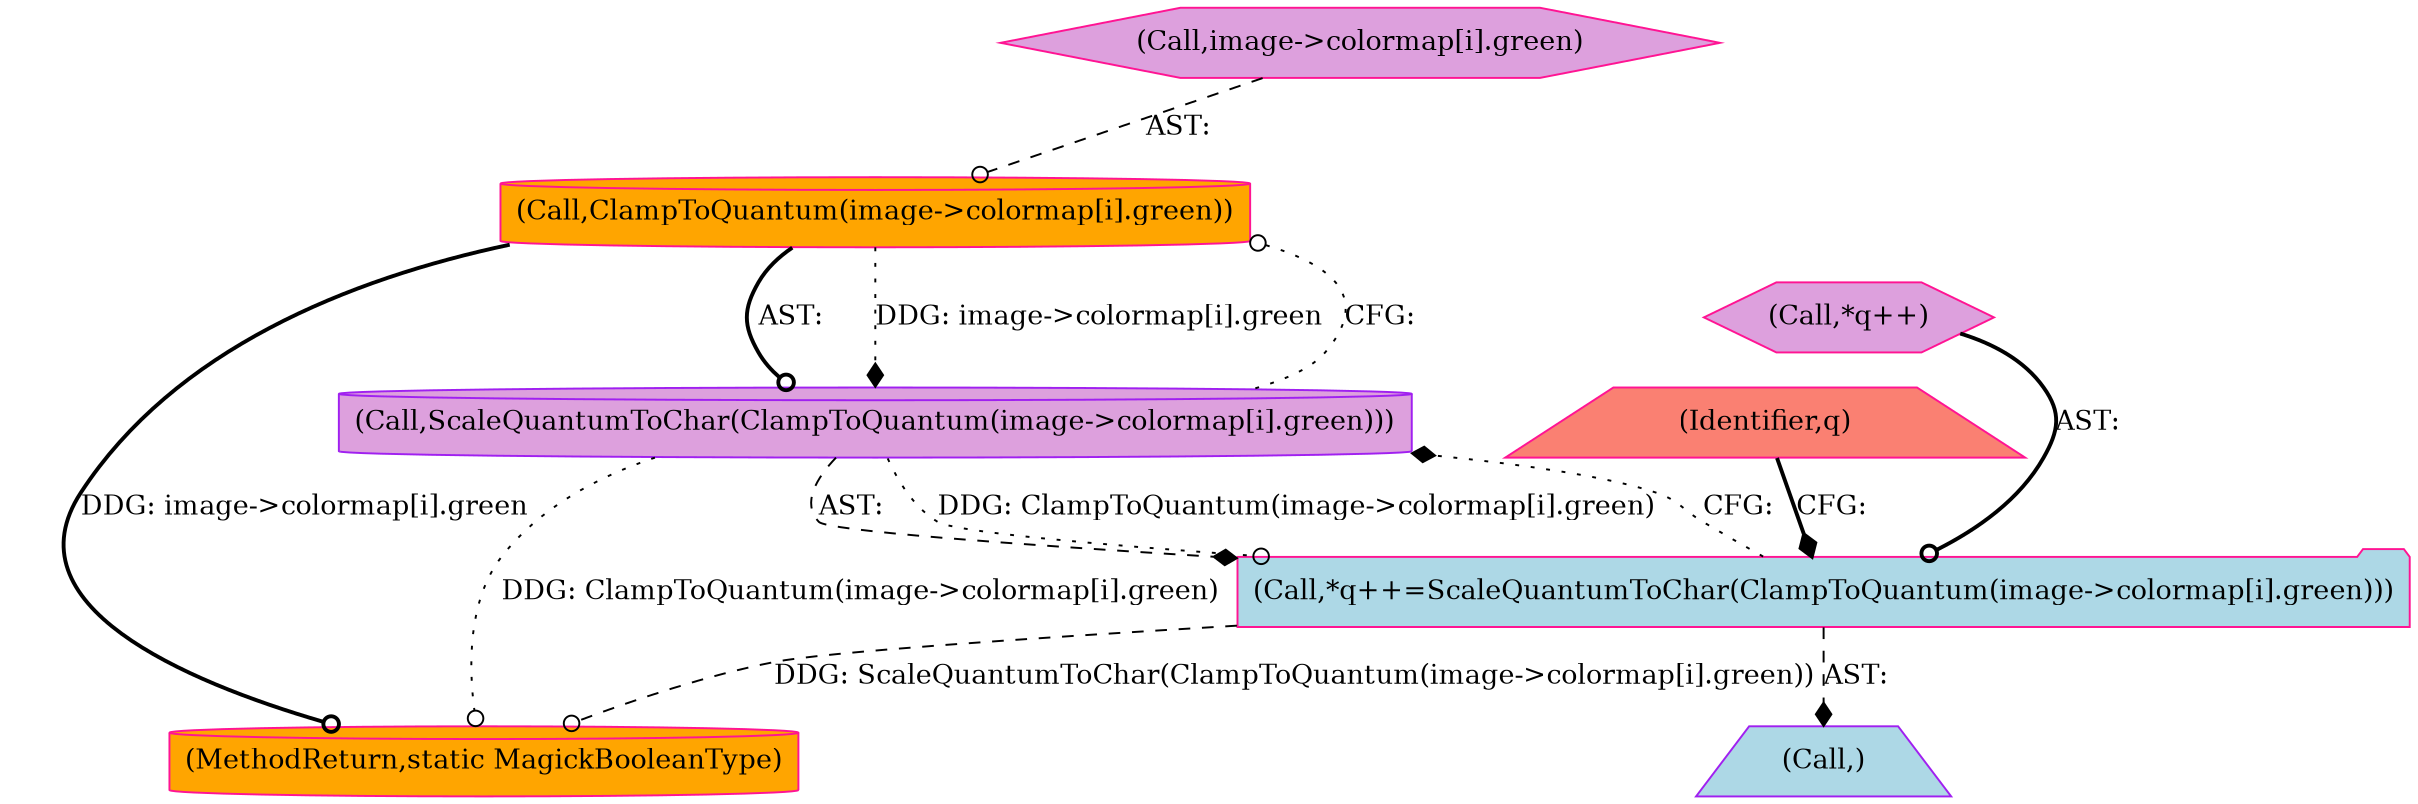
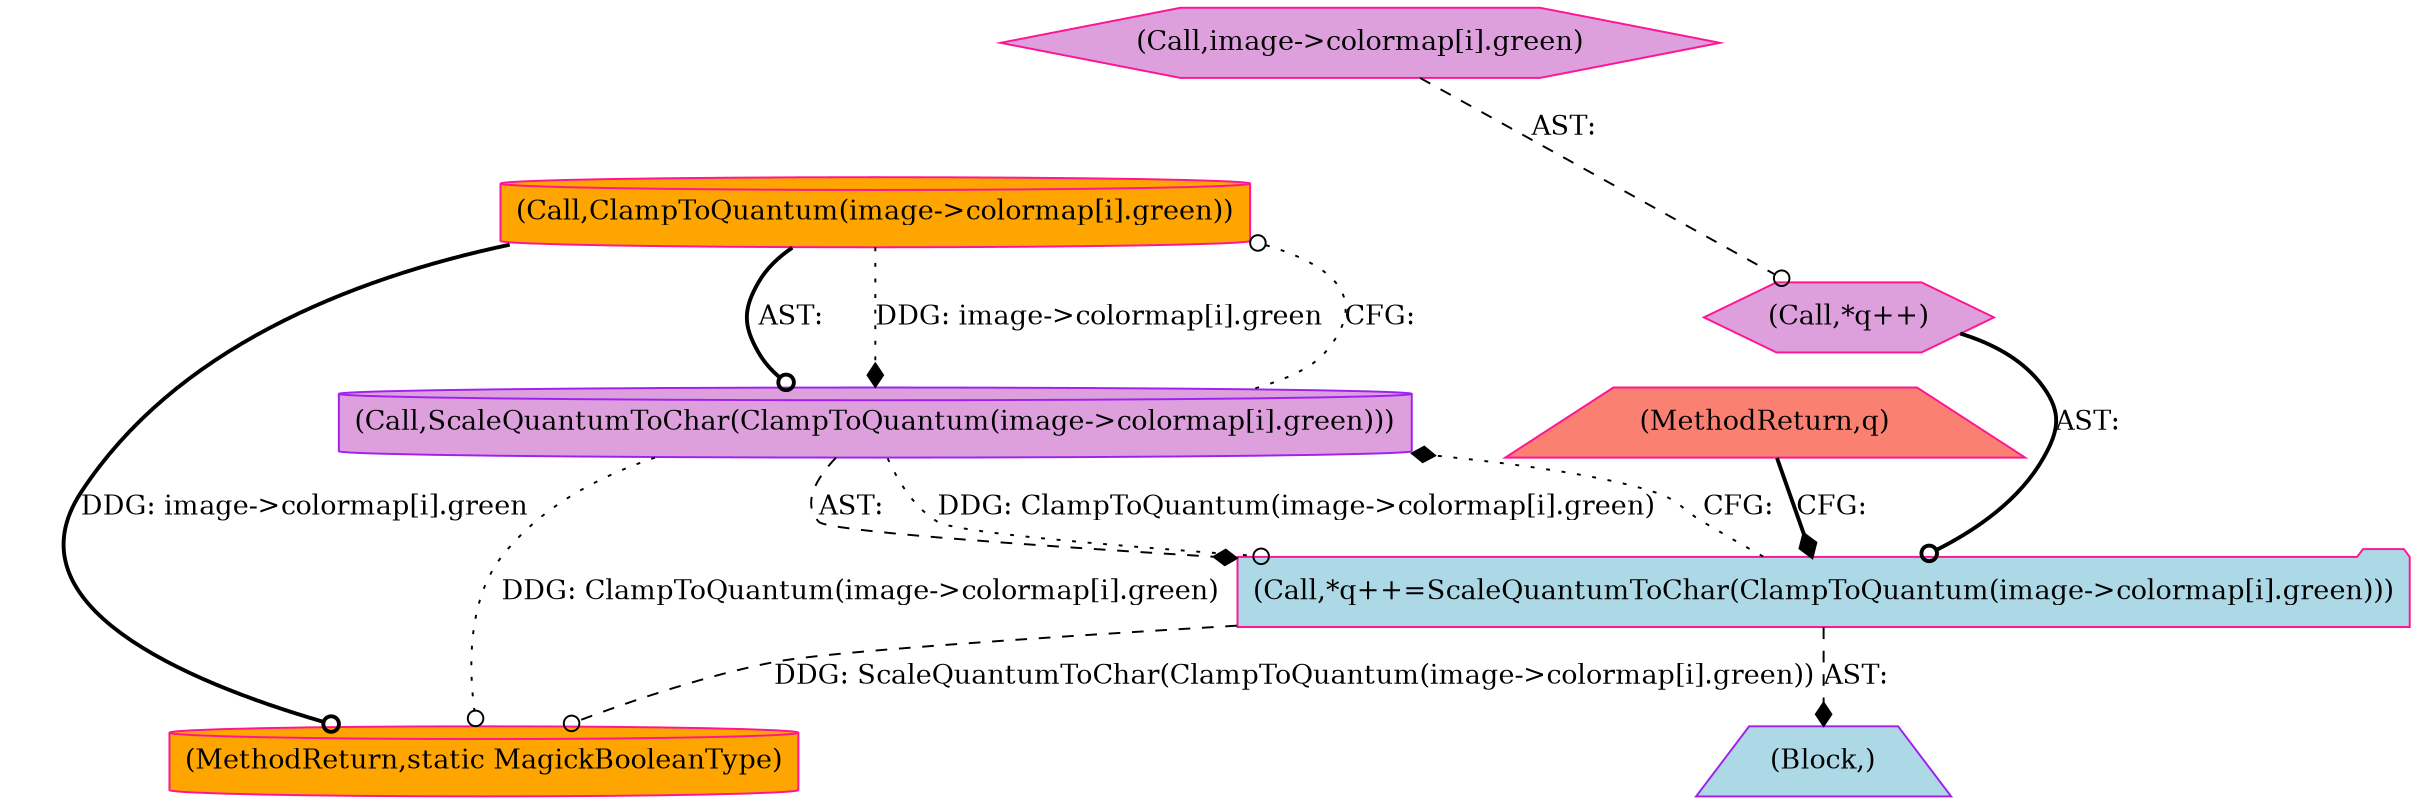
edge "(Call,image->colormap[i].green)" -> "(Call,ClampToQuantum(image->colormap[i].green))": now "(Call,image->colormap[i].green)" -> "(Call,*q++)"
node "(Identifier,q)": label "(Identifier,q)" -> "(MethodReturn,q)"
node "(Call,)": label "(Call,)" -> "(Block,)"
